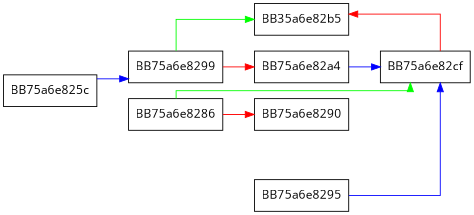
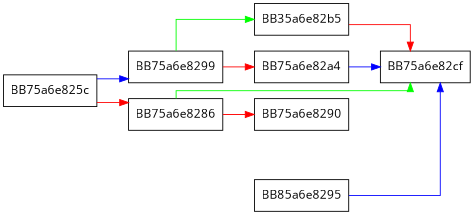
edge "BB75a6e82cf" -> "BB35a6e82b5": reversed
edge "BB75a6e825c" -> "BB75a6e8286": added
node "BB75a6e8295": label "BB75a6e8295" -> "BB85a6e8295"
